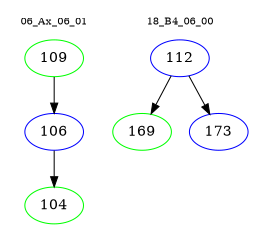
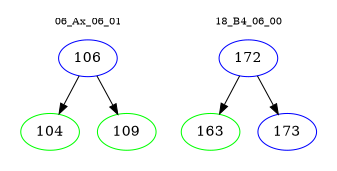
node "112": label "112" -> "172"
edge "109" -> "106": reversed
node "169": label "169" -> "163"
